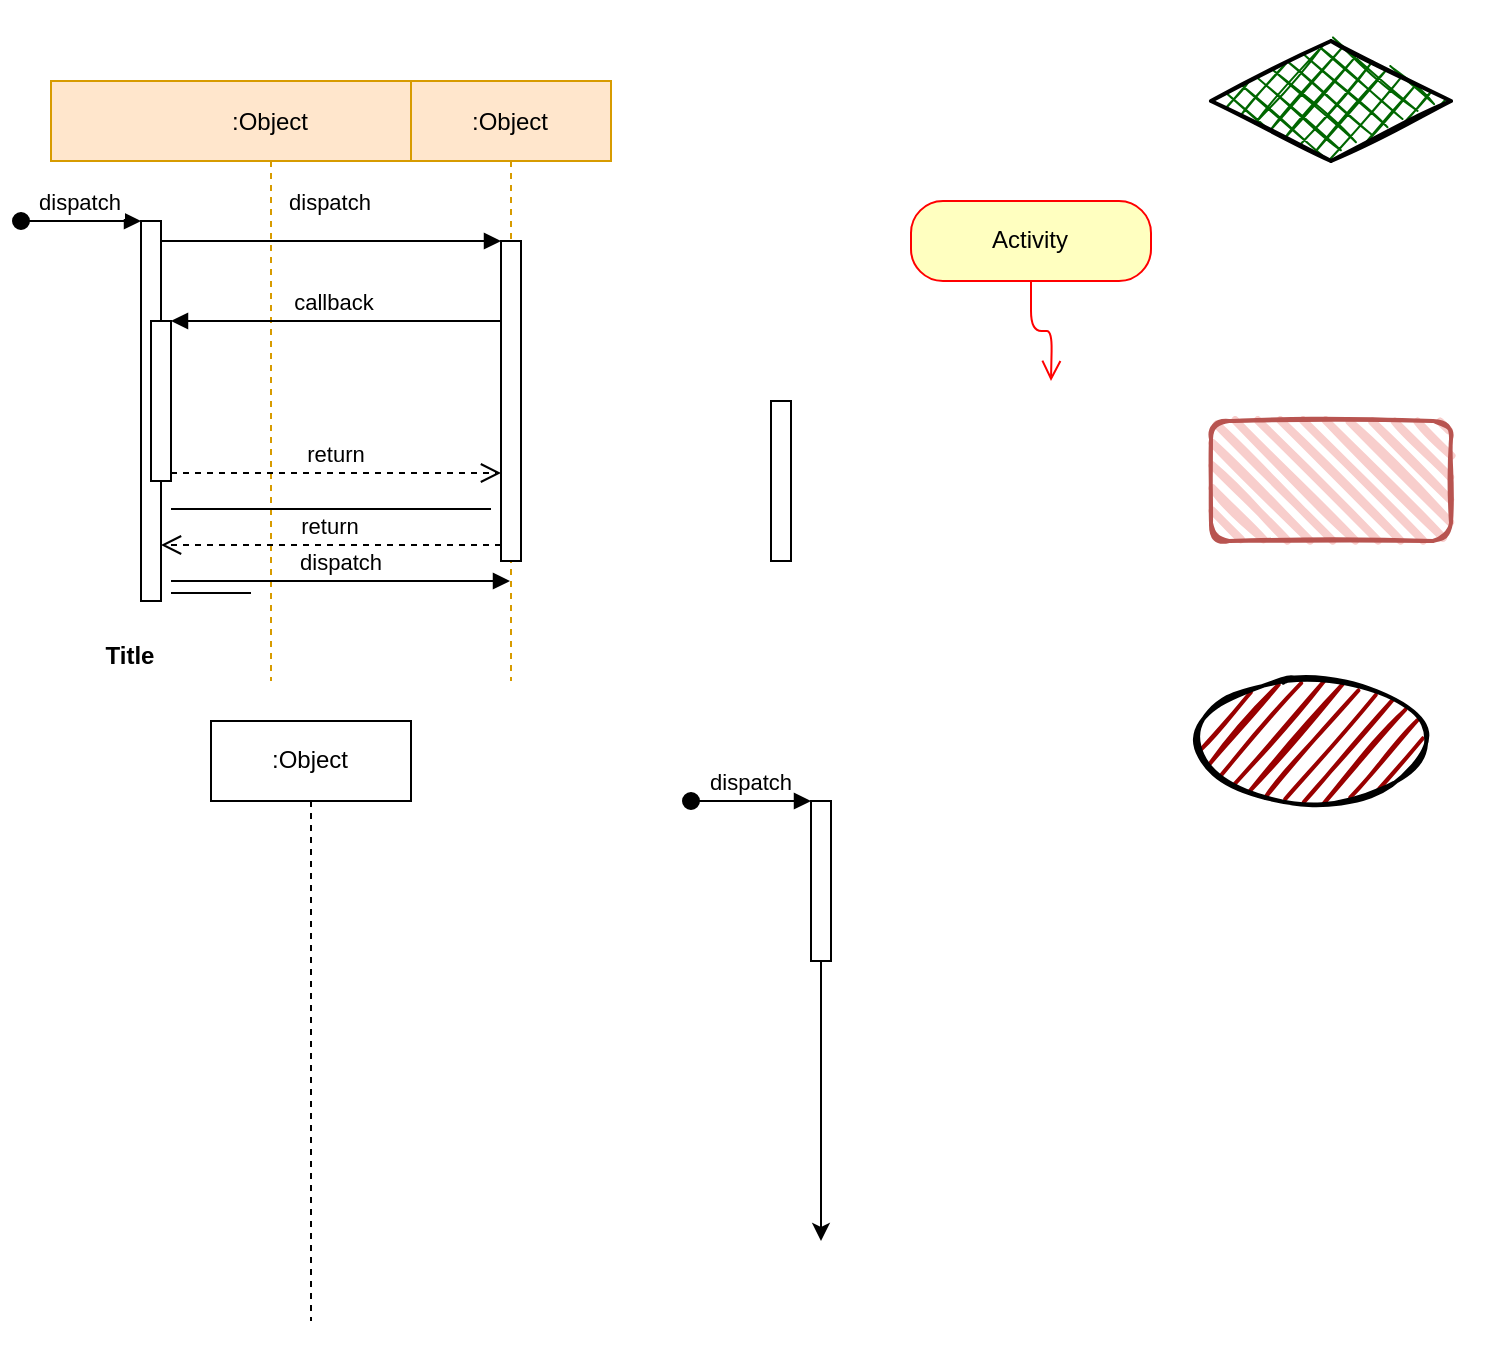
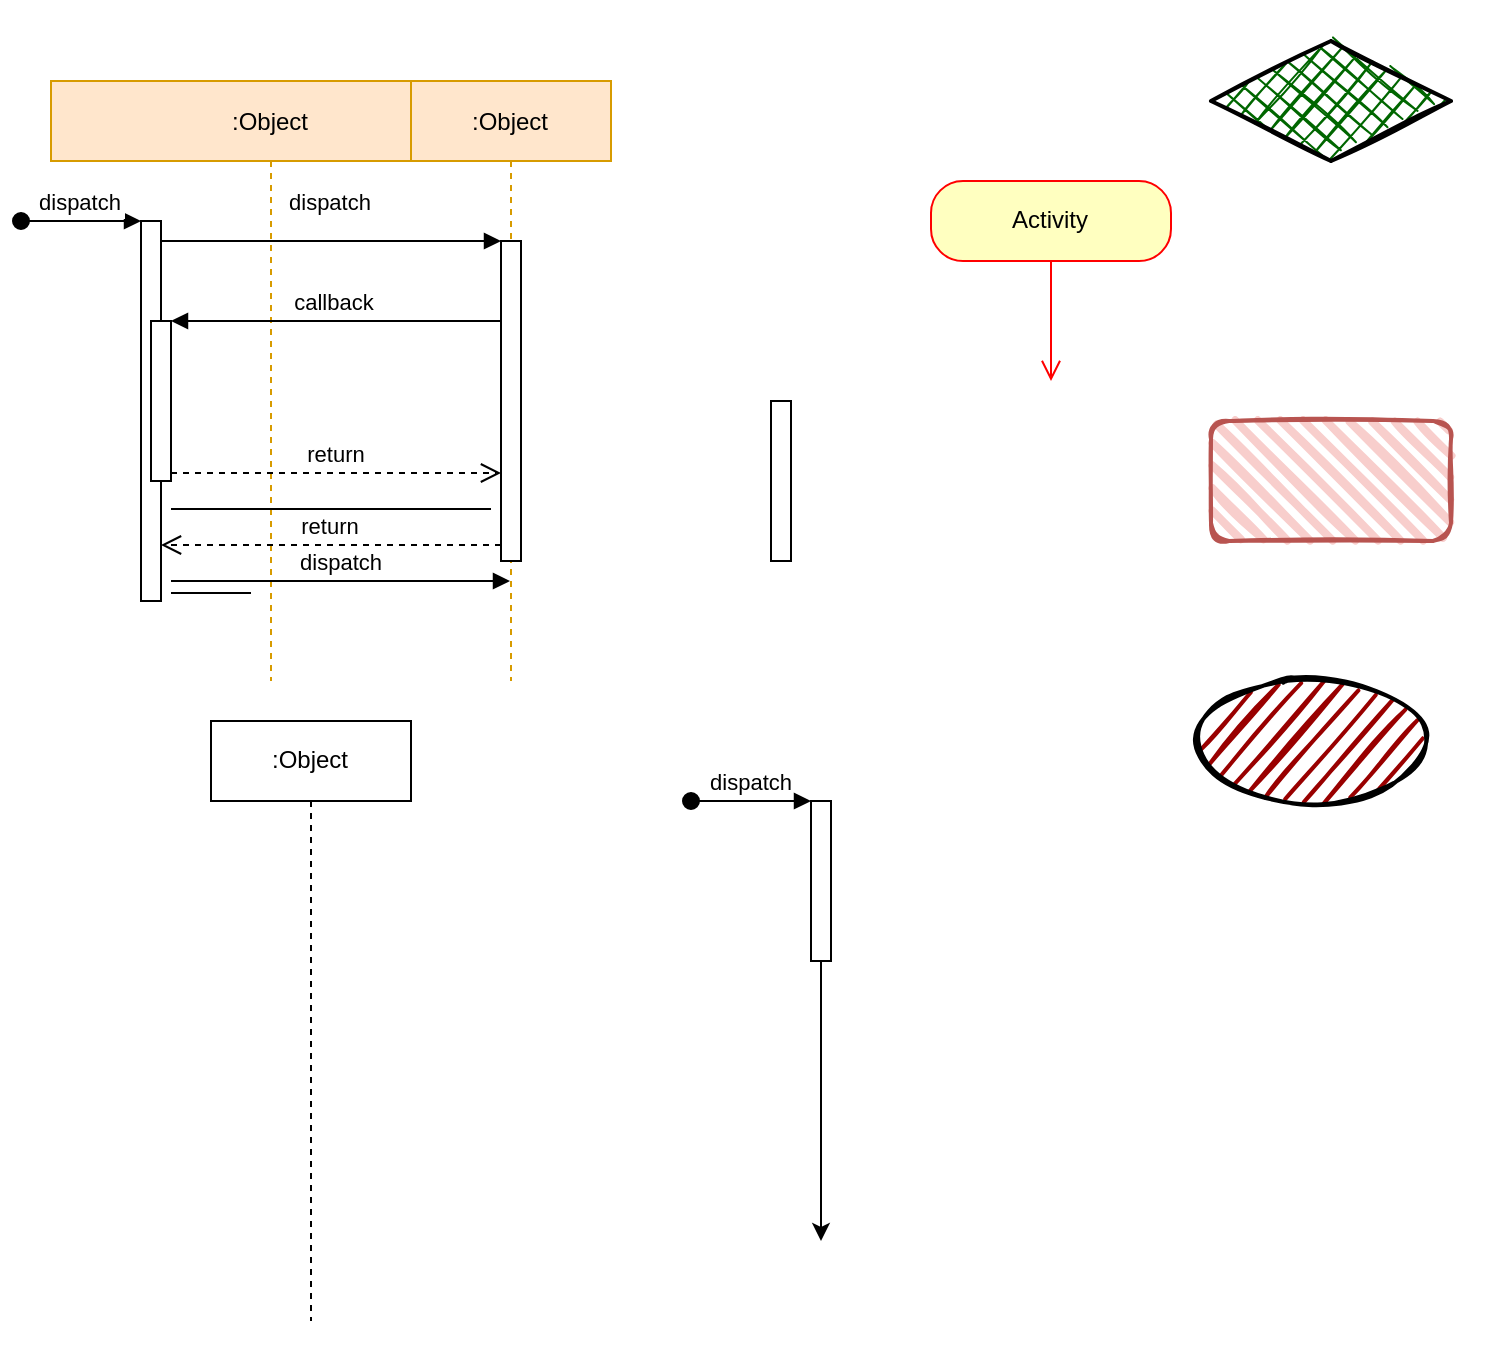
node "Activity": moved (1031, 241) -> (1051, 221)
node "Title": removed
